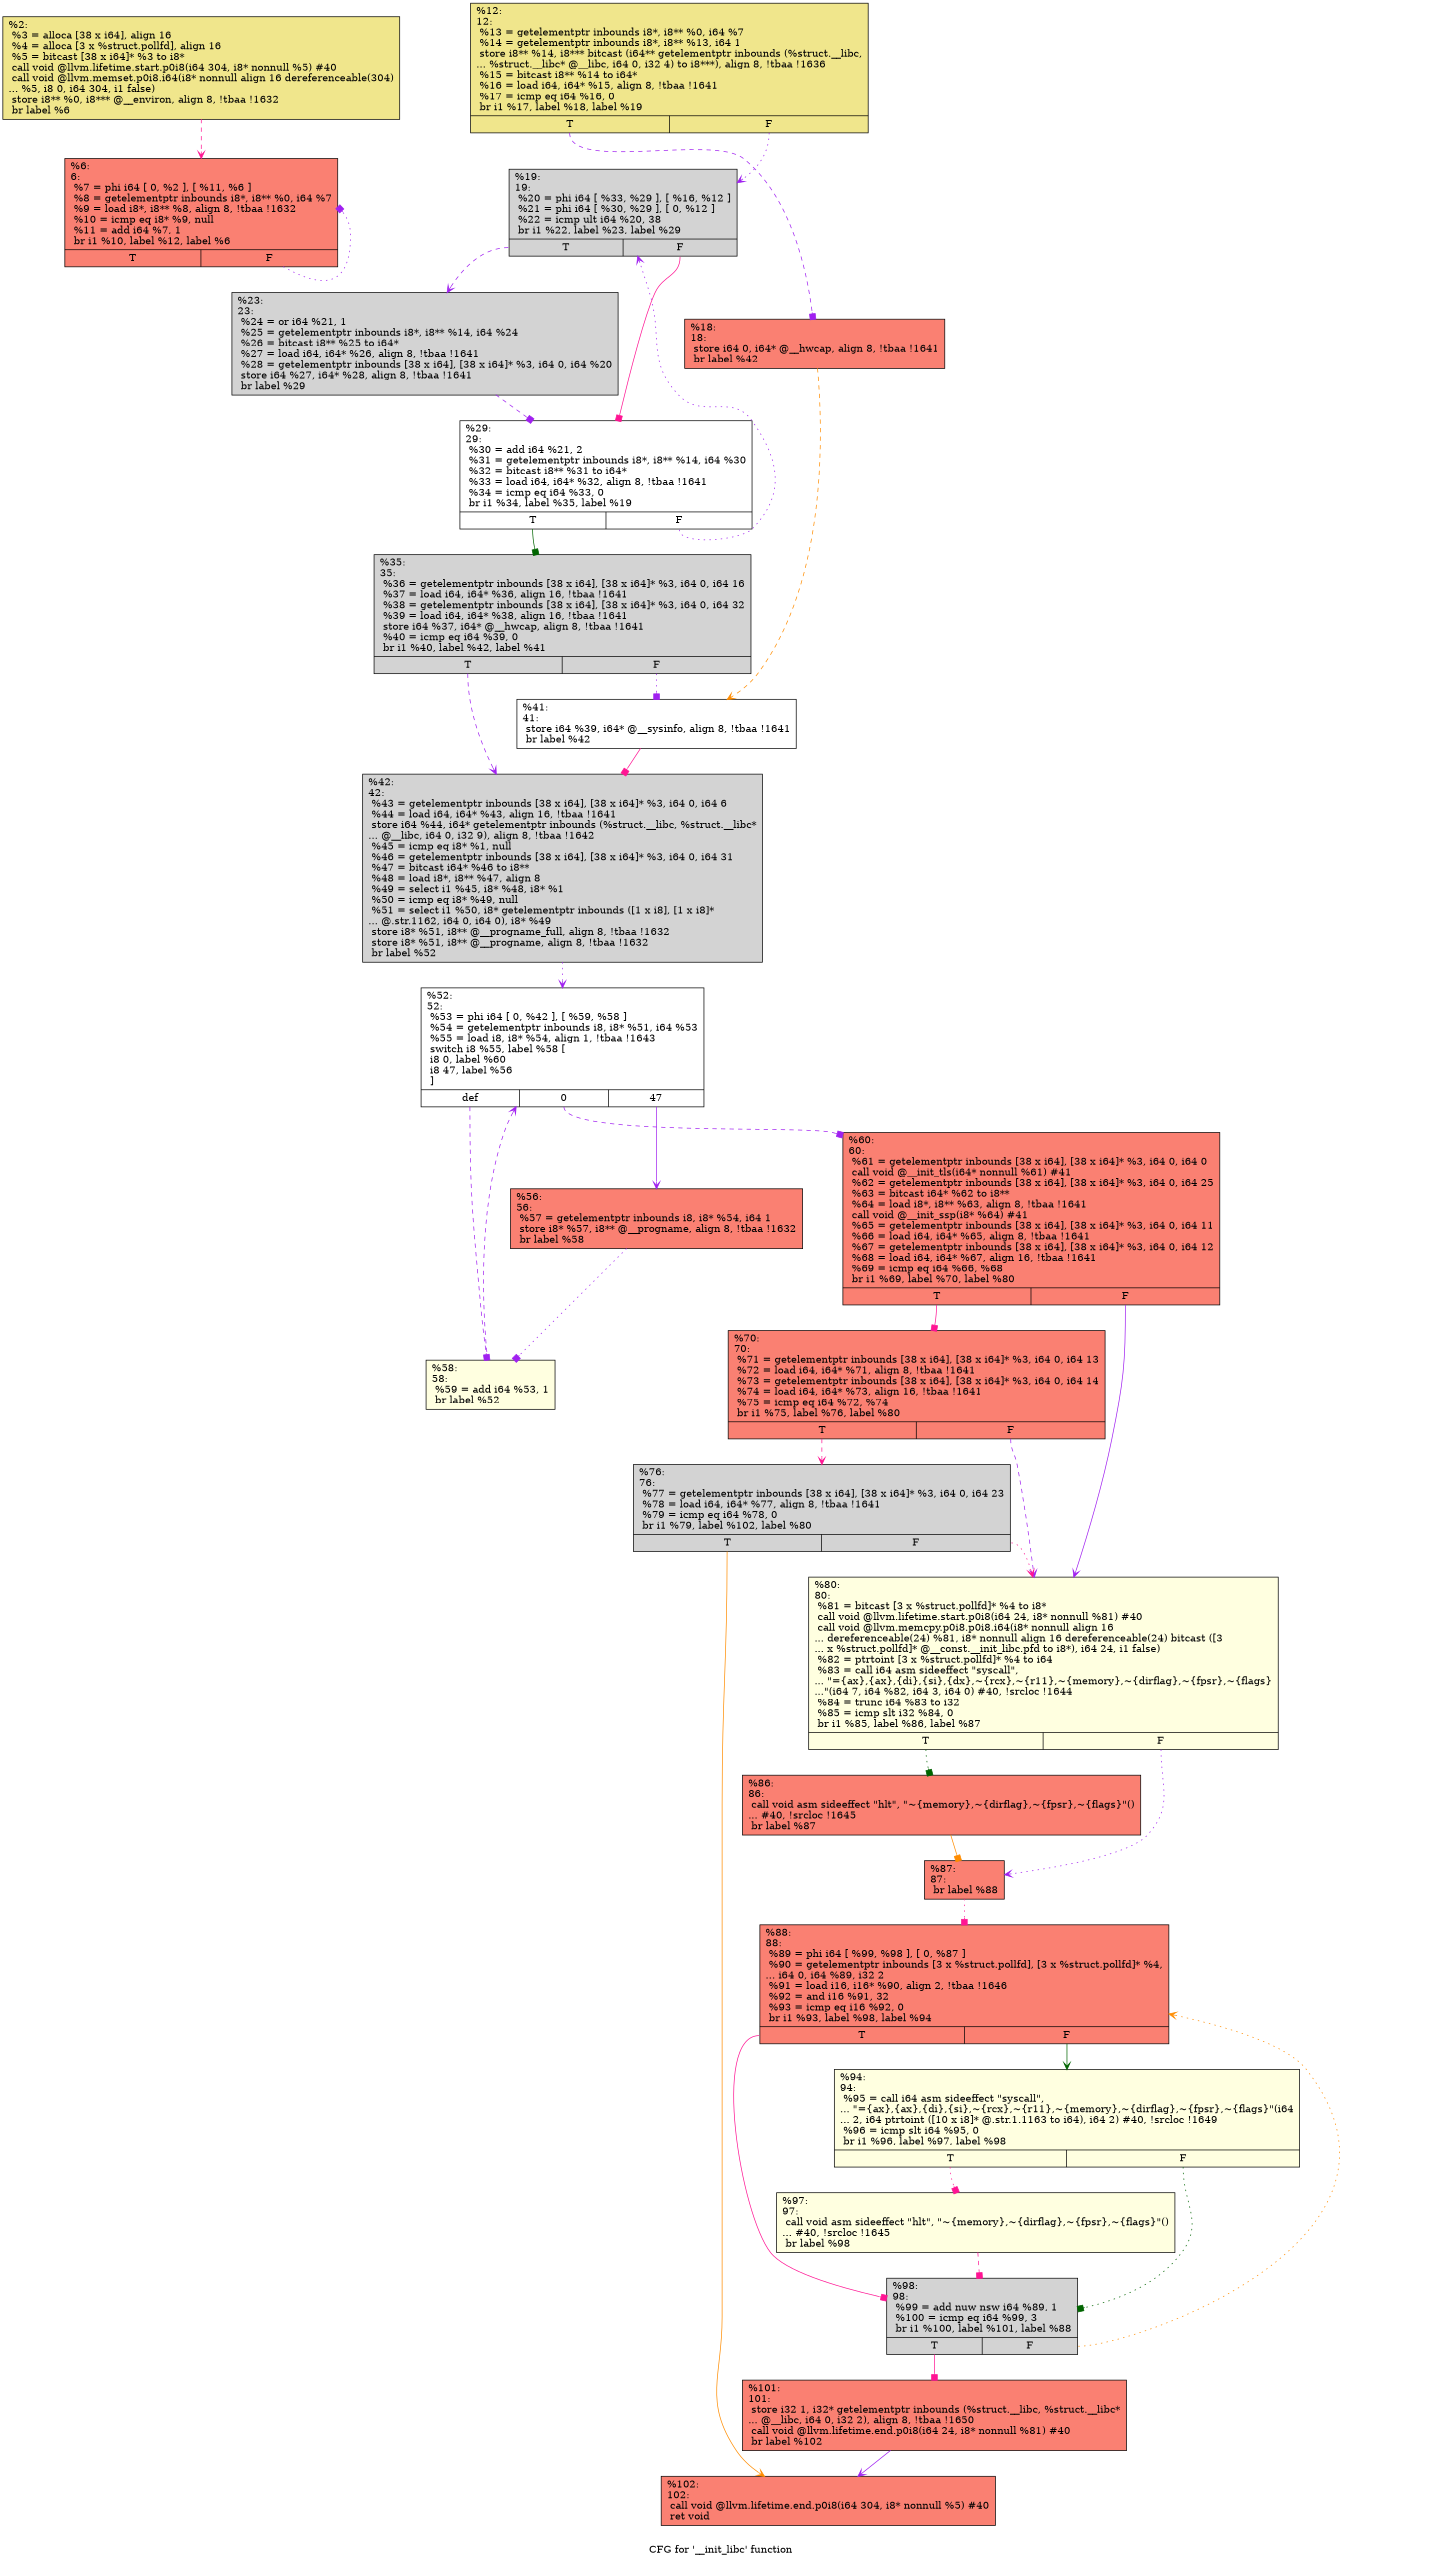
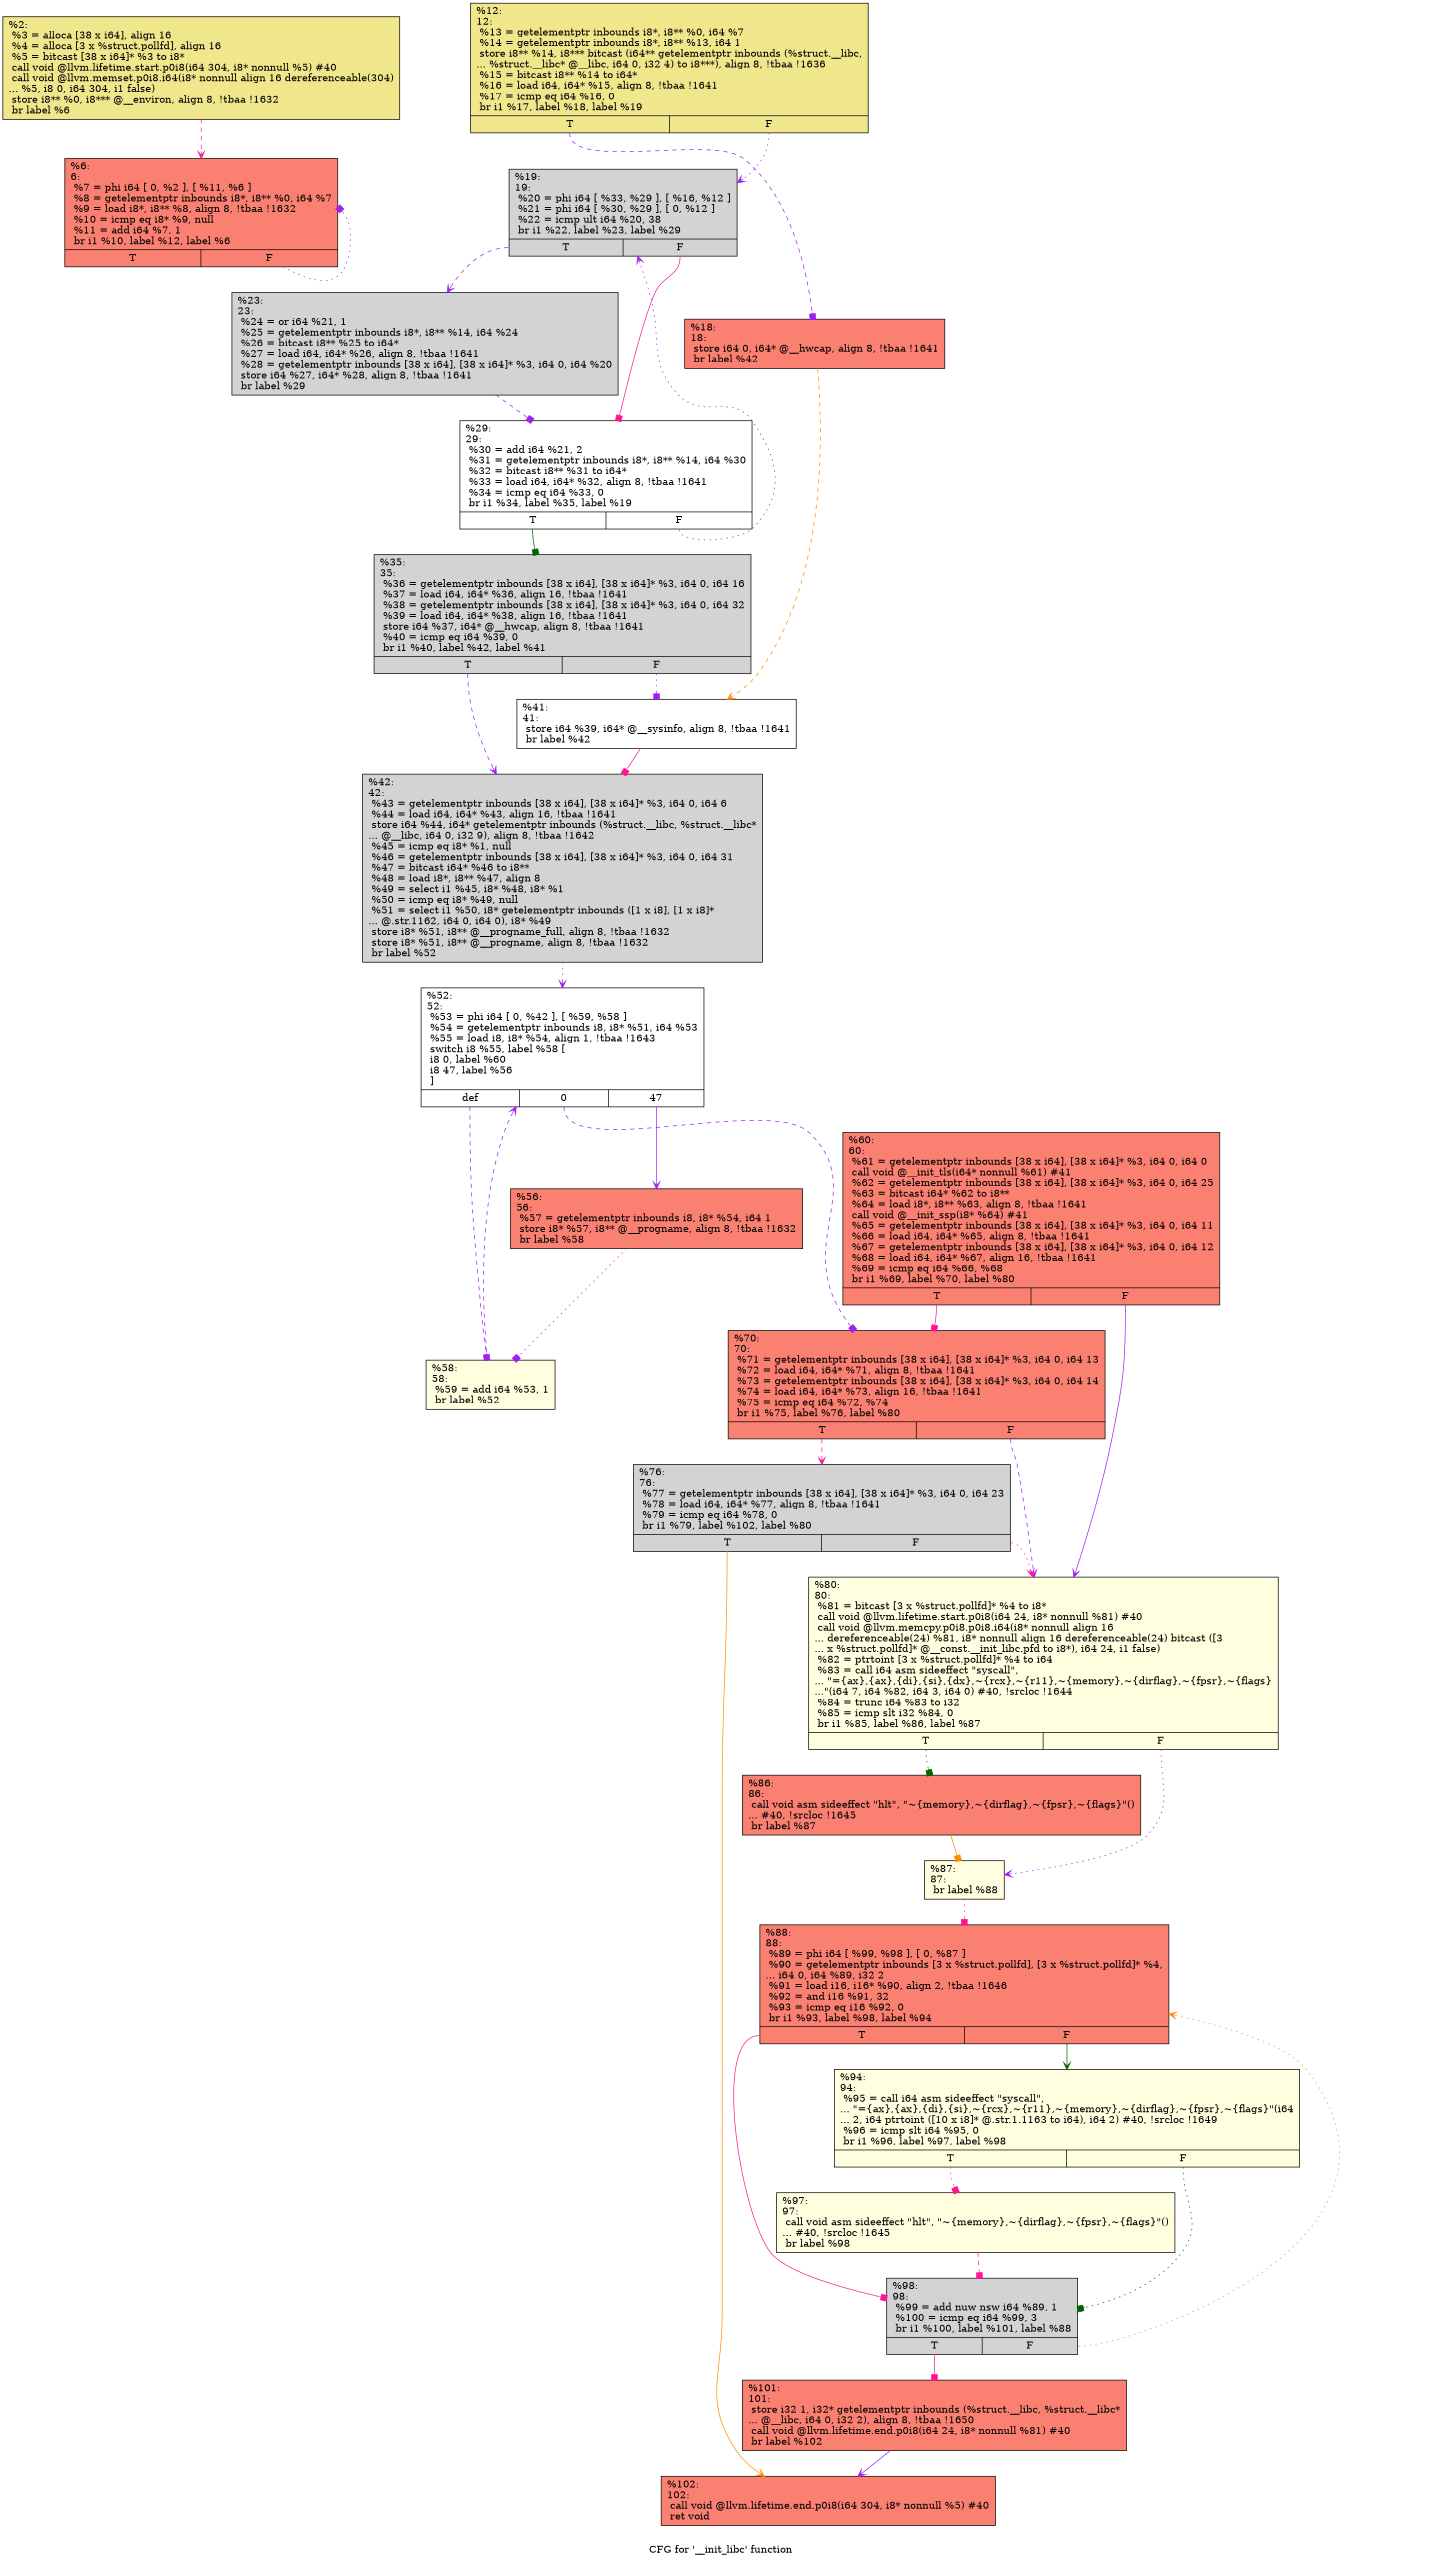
edge "%52:" -> "%60:": now "%52:" -> "%70:"
node "%87:": fillcolor salmon -> lightyellow
